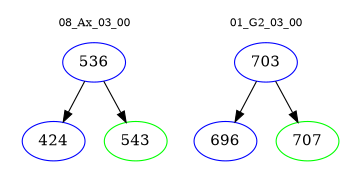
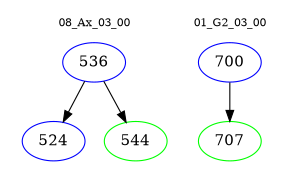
node "703": label "703" -> "700"
node "424": label "424" -> "524"
node "543": label "543" -> "544"
node "696": removed
